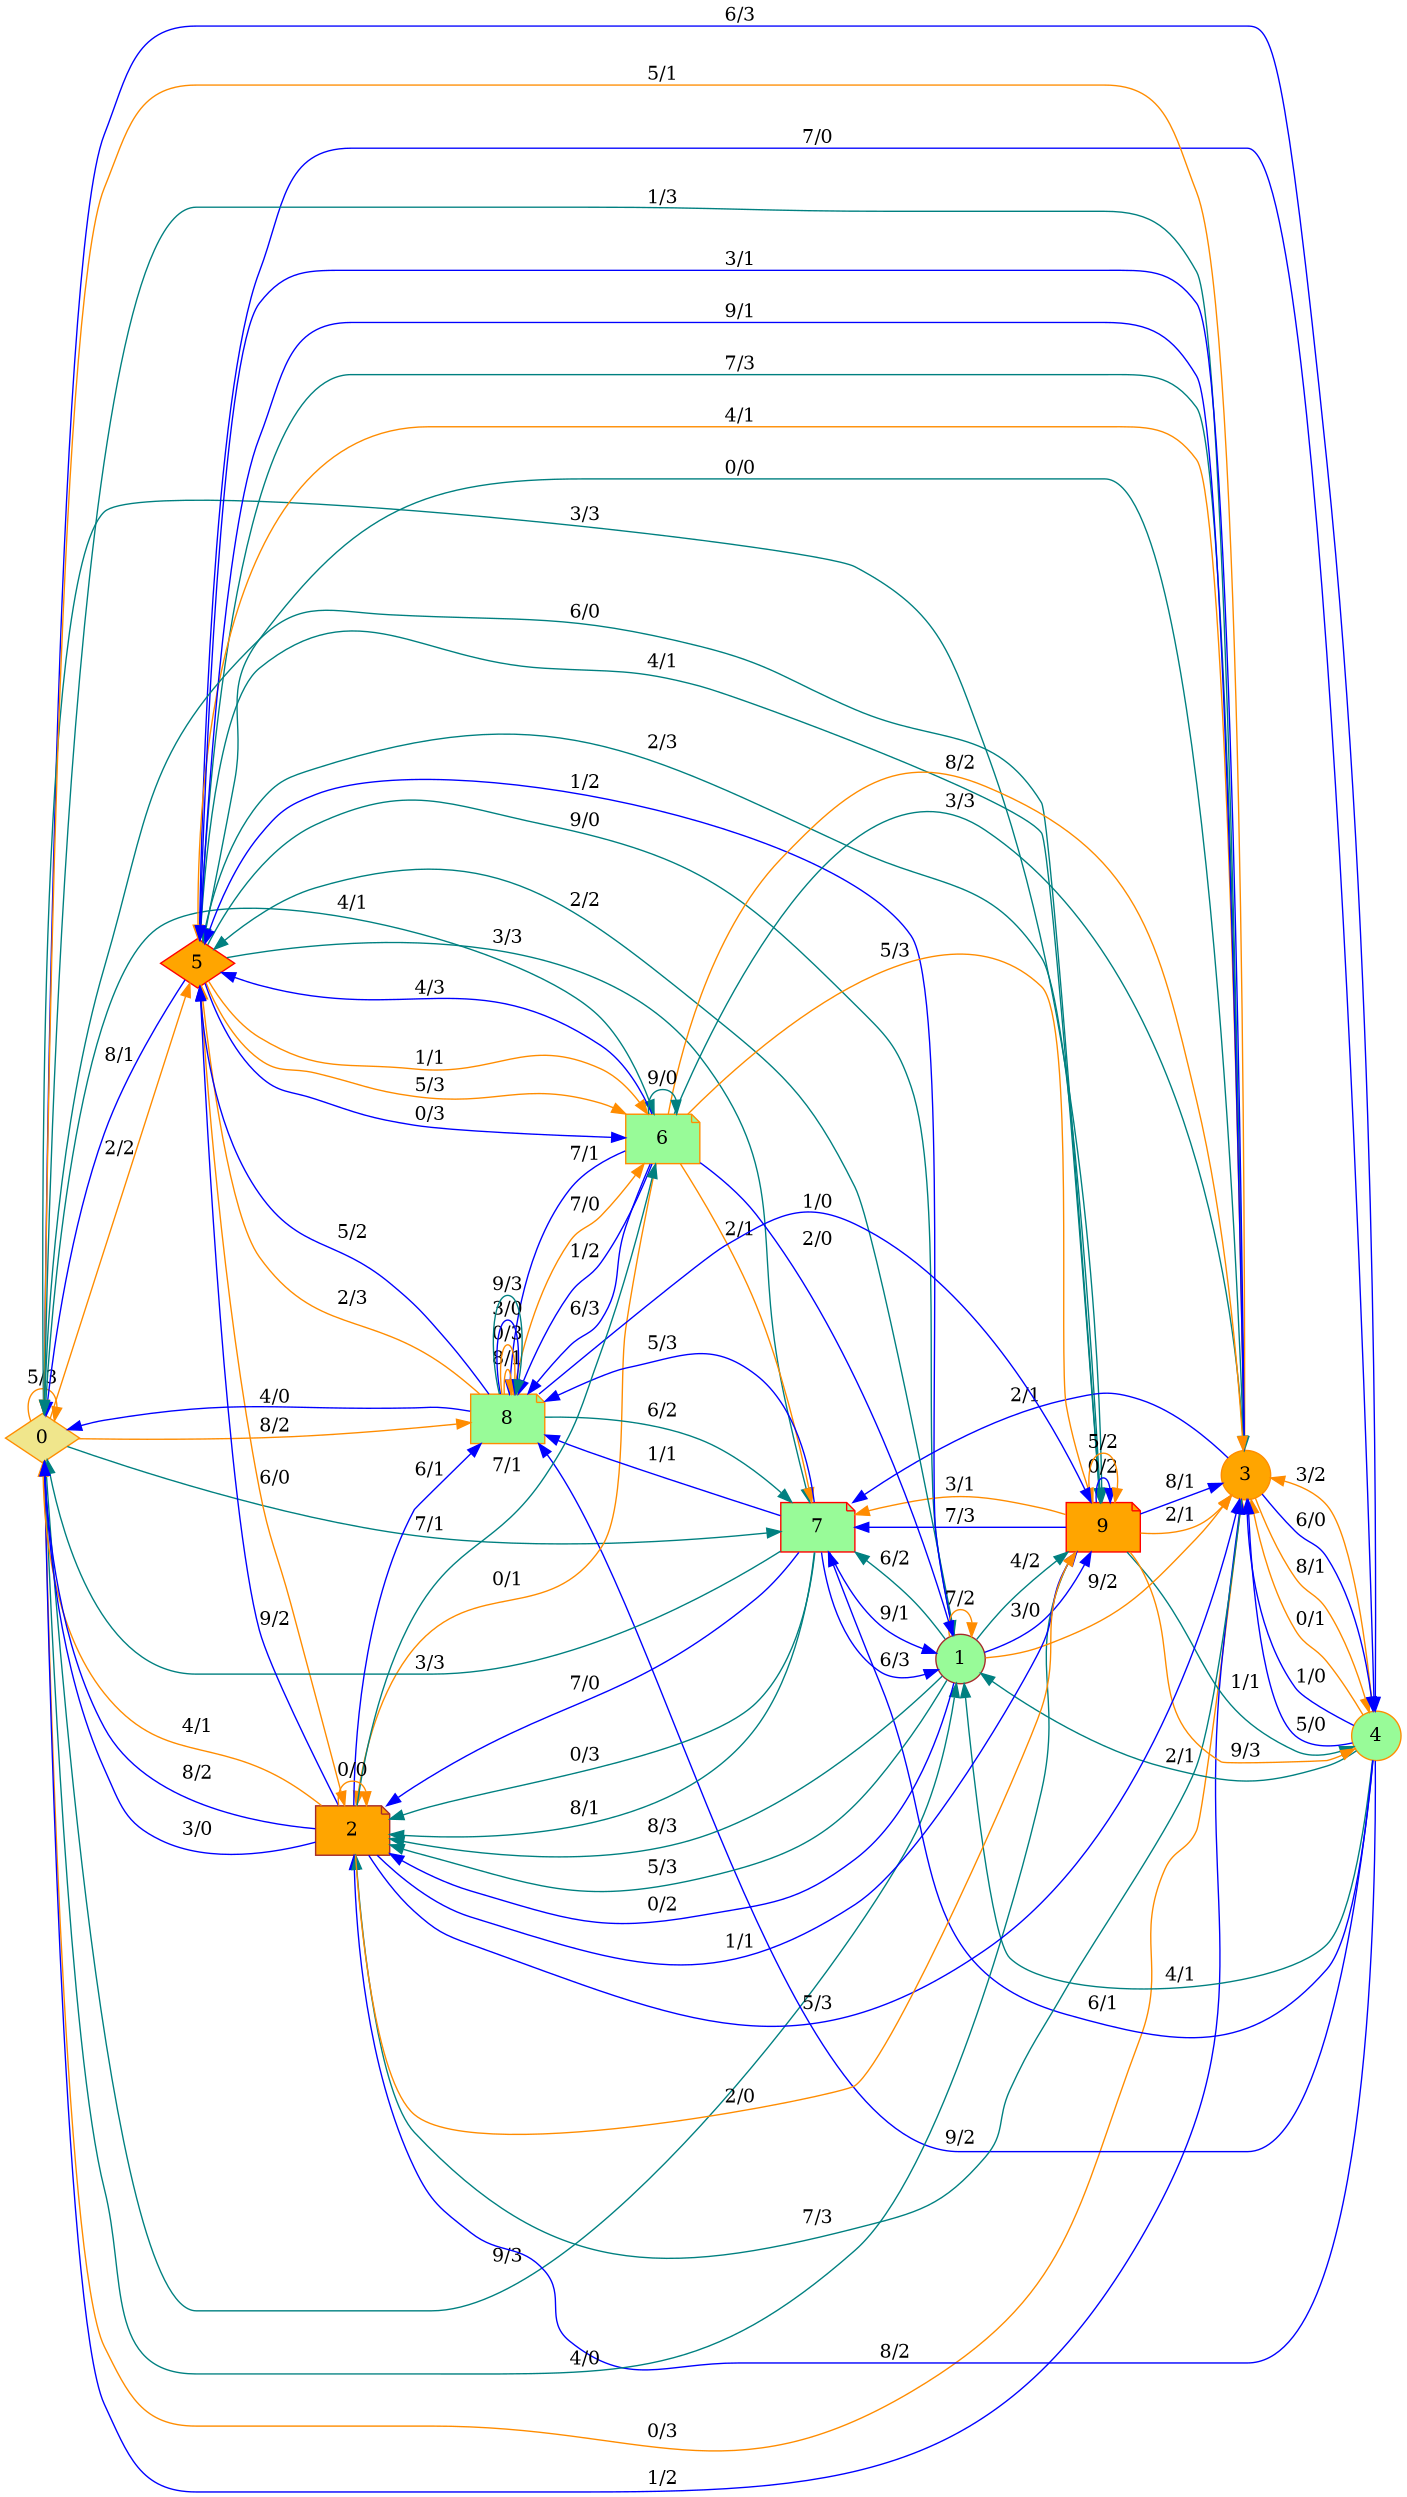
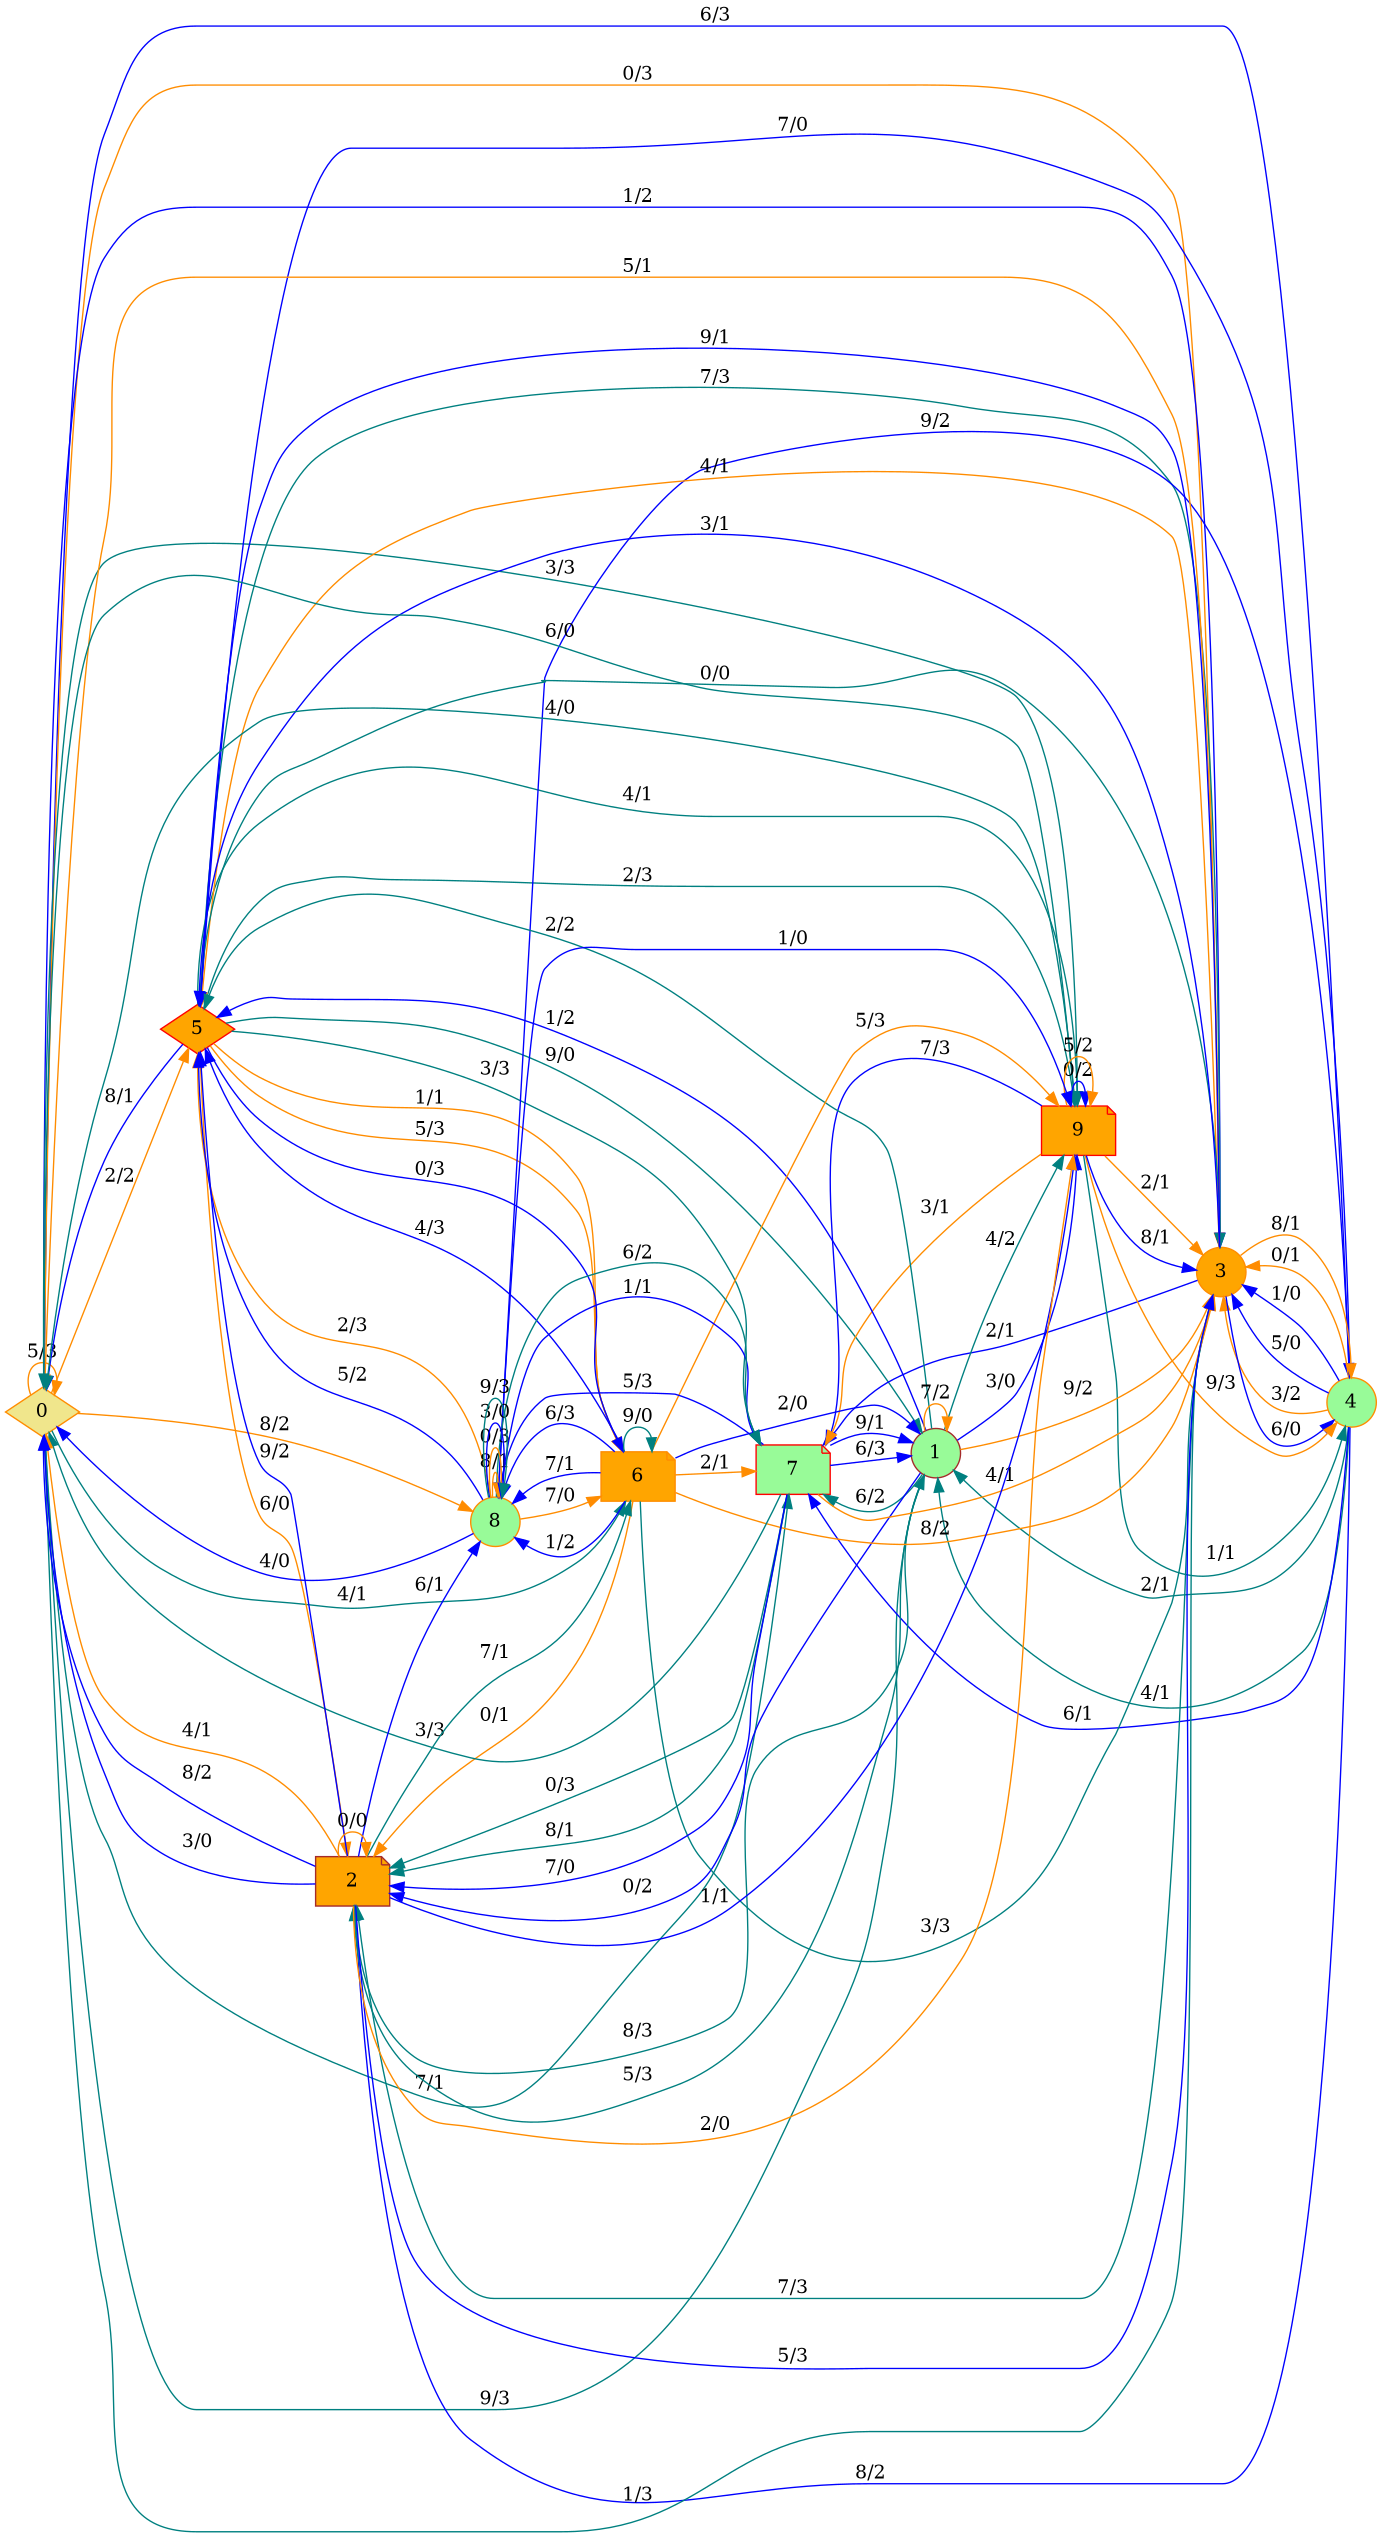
node "6": fillcolor palegreen -> orange
node "8": shape note -> circle
edge "7" -> "3": added, label "4/1"
